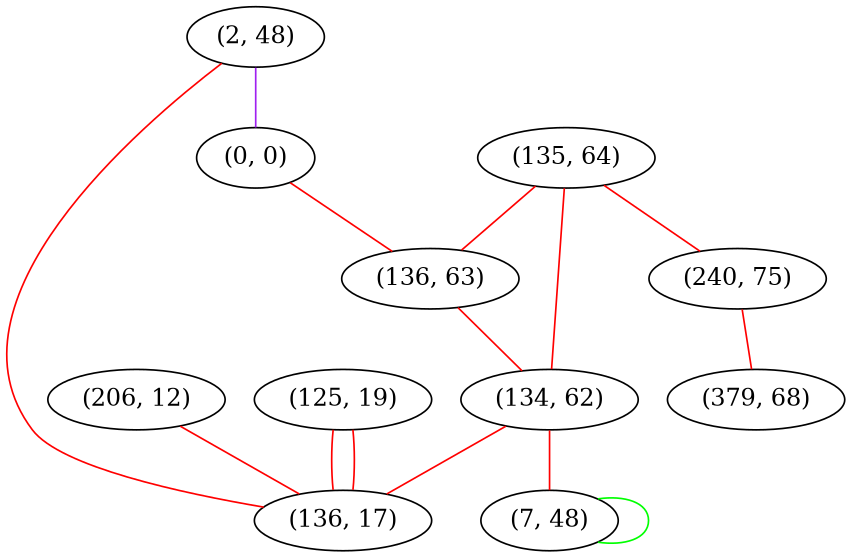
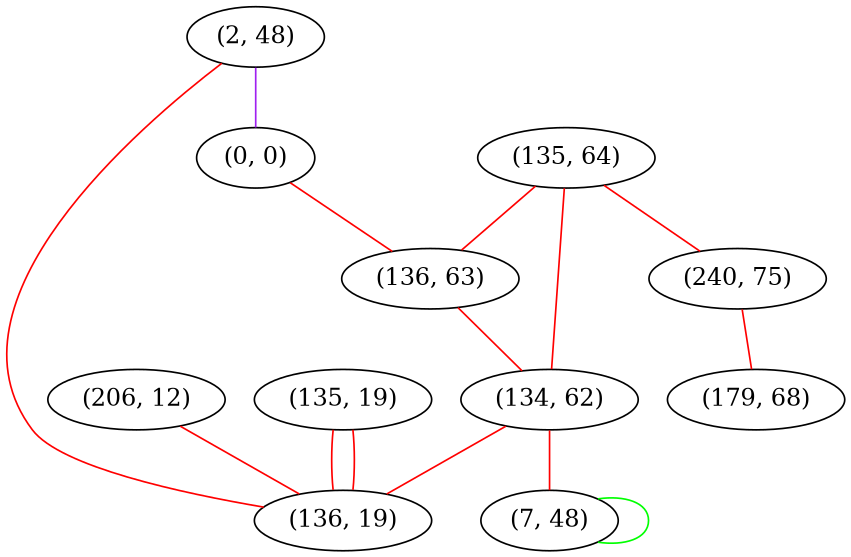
node "(125, 19)": label "(125, 19)" -> "(135, 19)"
node "(379, 68)": label "(379, 68)" -> "(179, 68)"
node "(136, 17)": label "(136, 17)" -> "(136, 19)"
